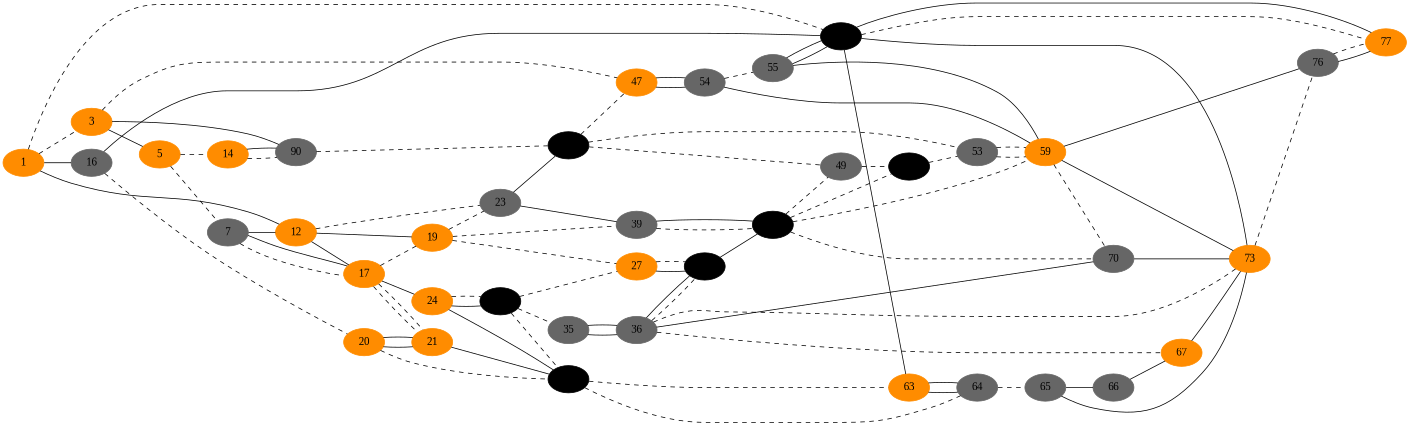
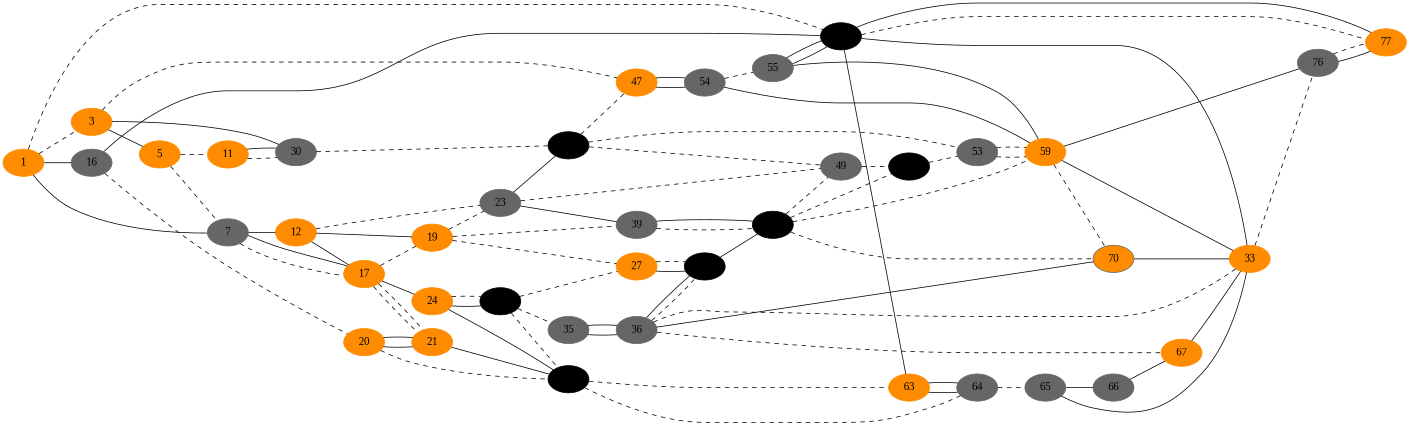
node "90": label "90" -> "30"
node "14": label "14" -> "11"
edge "49" -- "23": added
edge "1" -- "12": now "1" -- "7"
node "70": fillcolor gray40 -> darkorange
node "73": label "73" -> "33"
